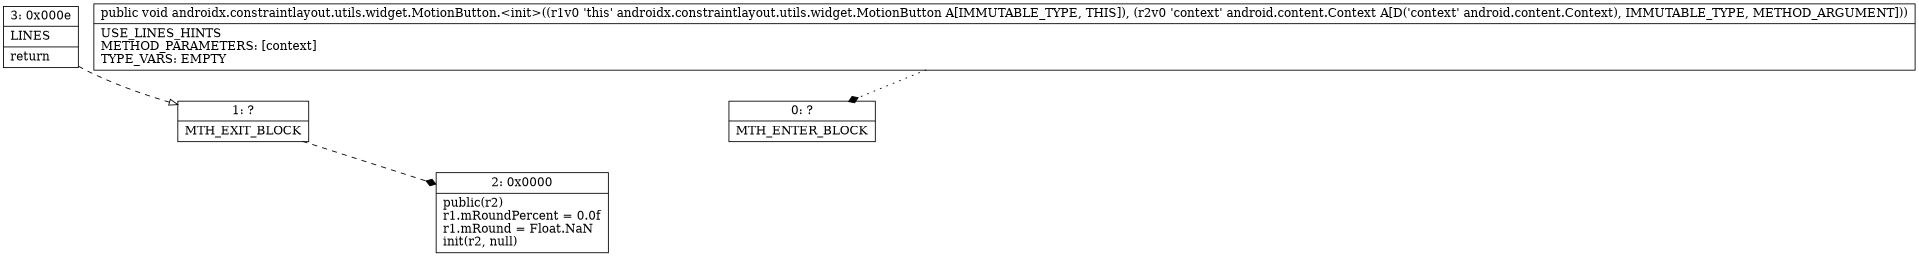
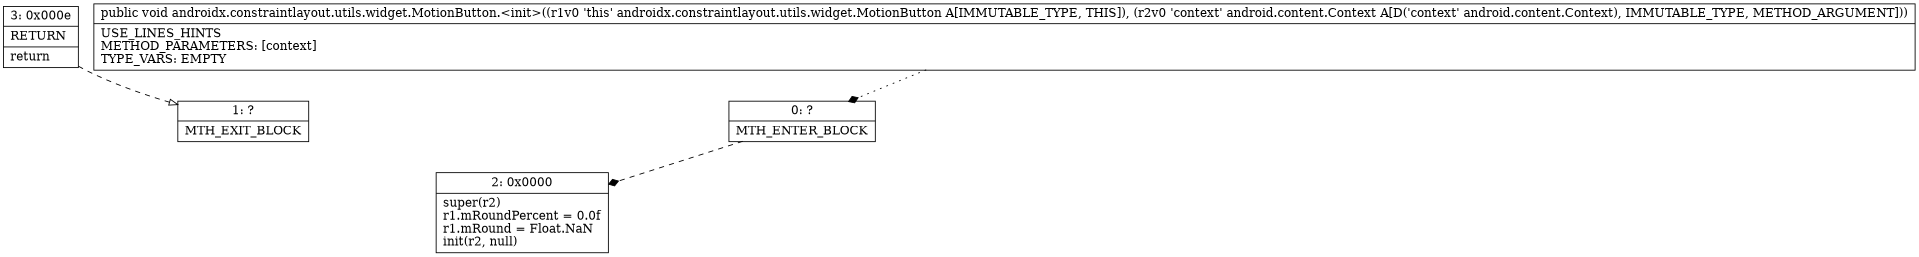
node "3: 0x000e": text "LINES" -> "RETURN"
edge "1: ?" -> "2: 0x0000": now "0: ?" -> "2: 0x0000"
node "2: 0x0000": text "public(r2)" -> "super(r2)"
